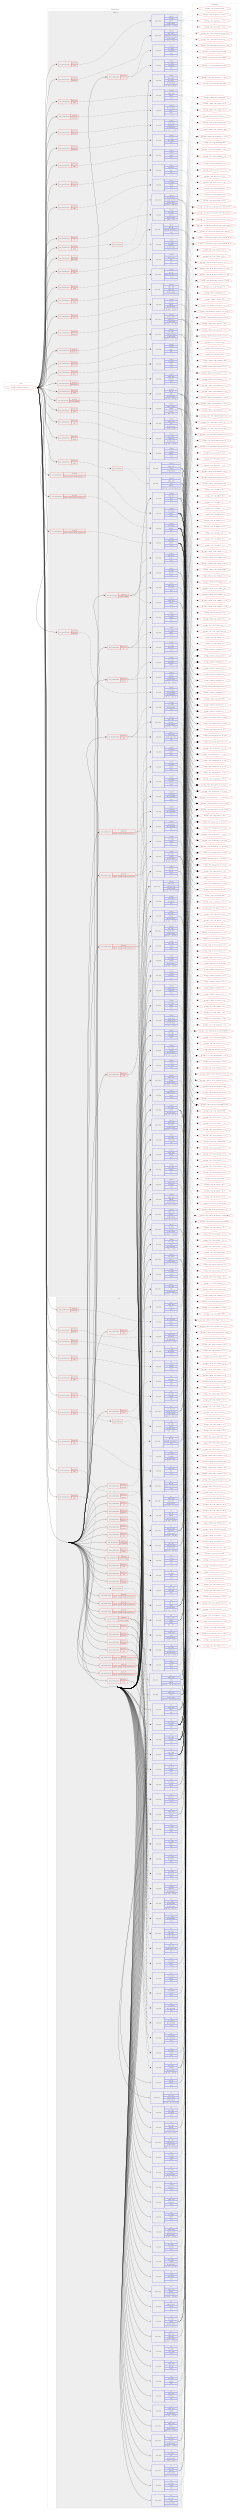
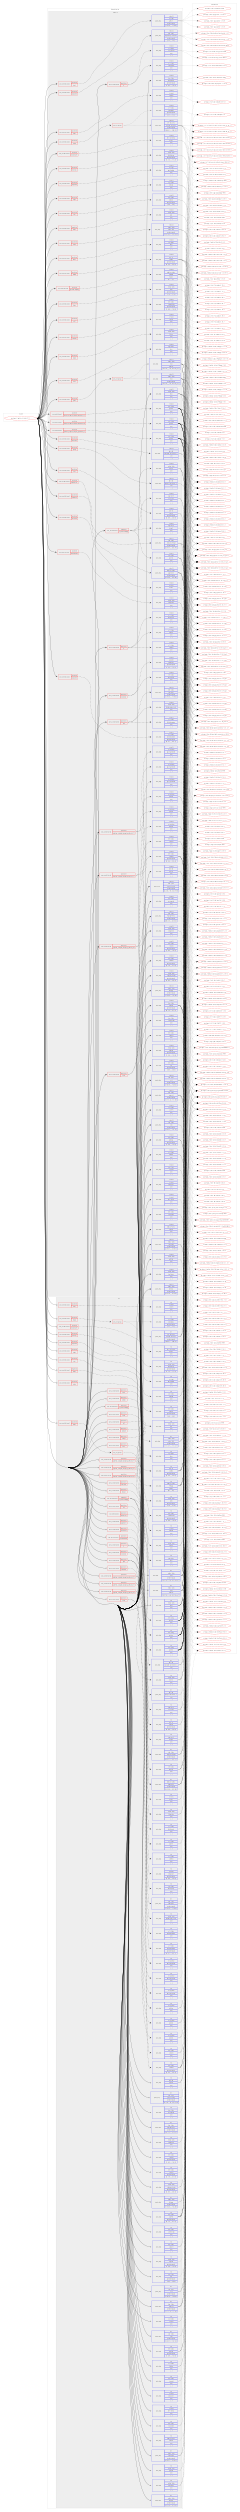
node "portage://media-video/pipewire-9999": removed
